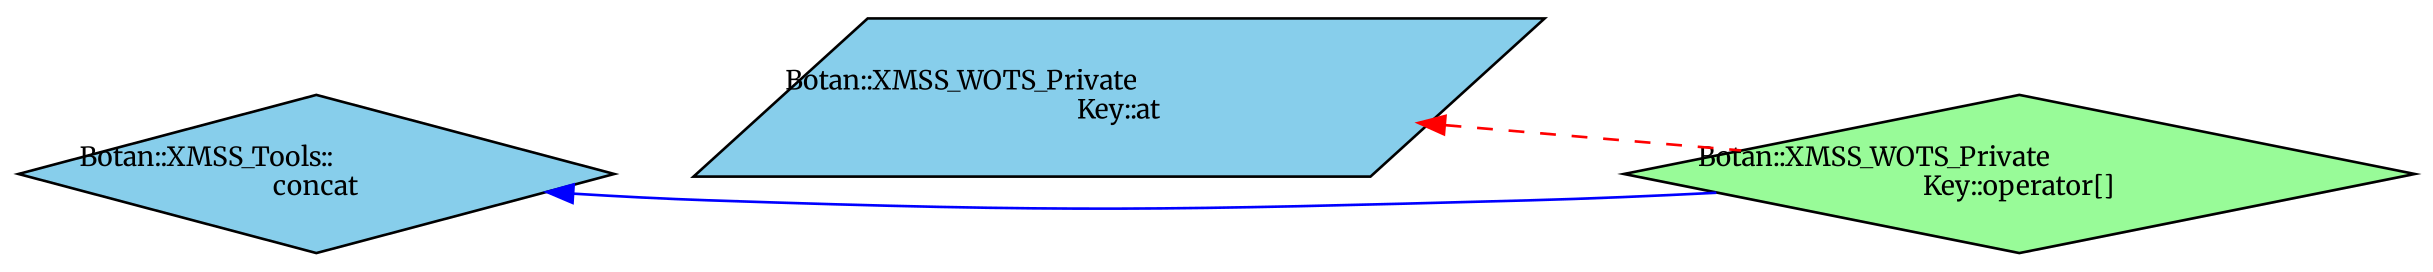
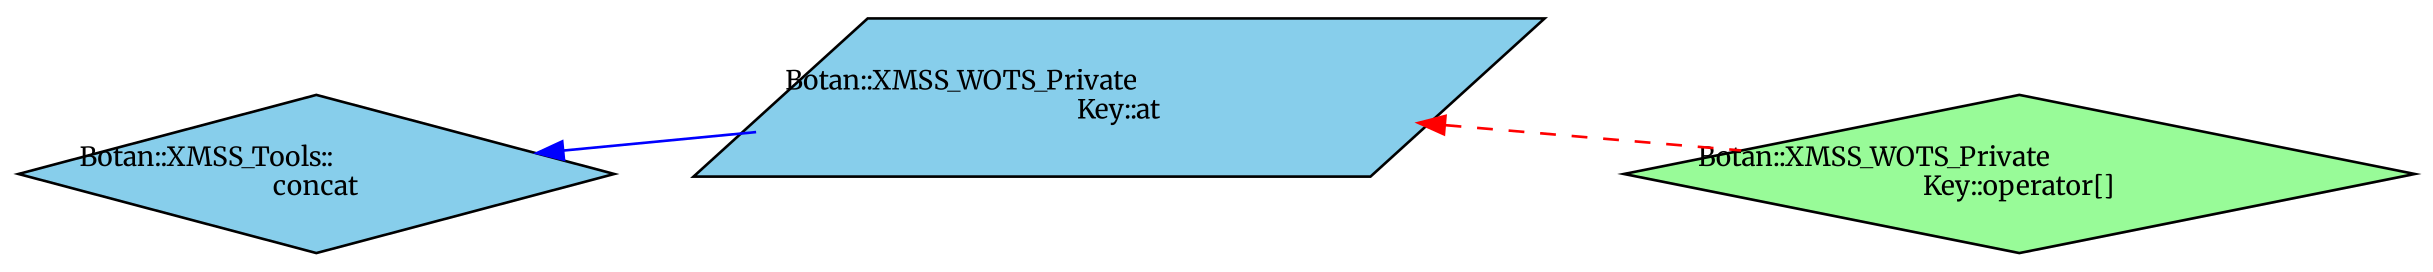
edge "Botan::XMSS_WOTS_Private Key::operator[]" -> "Botan::XMSS_Tools:: concat": now "Botan::XMSS_WOTS_Private Key::at" -> "Botan::XMSS_Tools:: concat"
